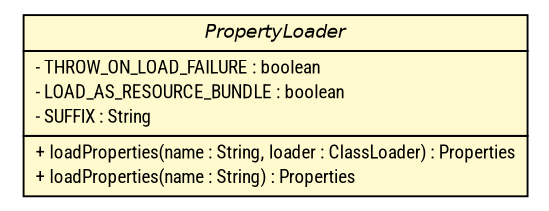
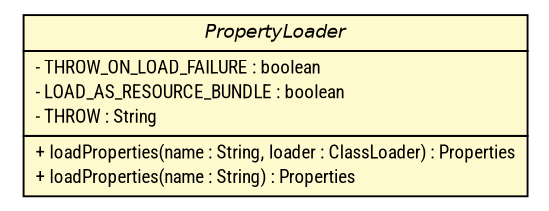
node "PropertyLoader": text "- SUFFIX : String" -> "- THROW : String"
